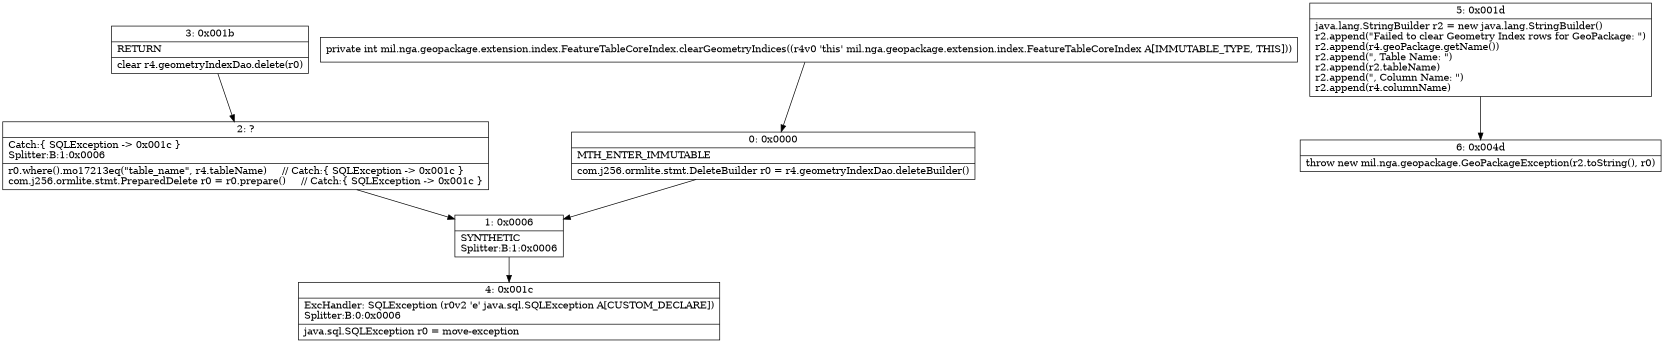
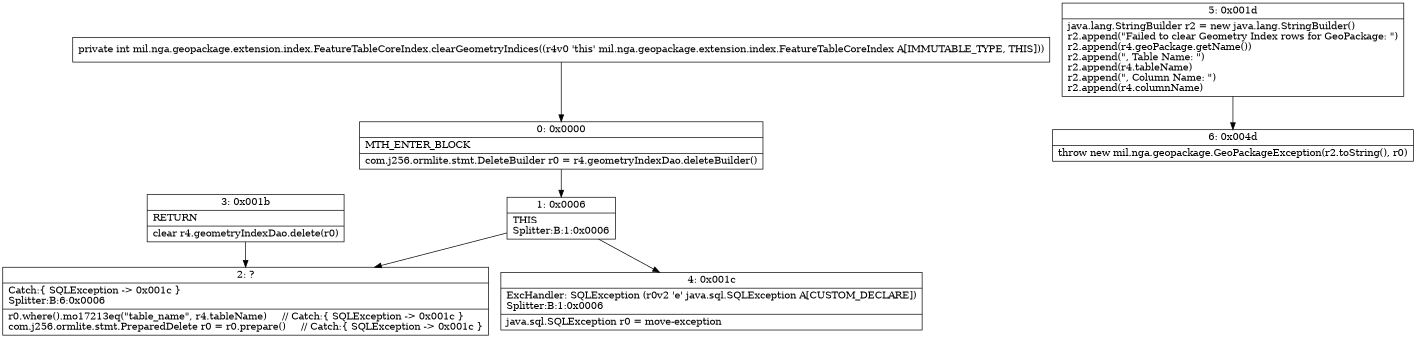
node "5: 0x001d": text "r2.append(r2.tableName)" -> "r2.append(r4.tableName)"
node "2: ?": text "Splitter:B:1:0x0006" -> "Splitter:B:6:0x0006"
node "0: 0x0000": text "MTH_ENTER_IMMUTABLE" -> "MTH_ENTER_BLOCK"
edge "2: ?" -> "1: 0x0006": reversed
node "1: 0x0006": text "SYNTHETIC" -> "THIS"
node "4: 0x001c": text "Splitter:B:0:0x0006" -> "Splitter:B:1:0x0006"
